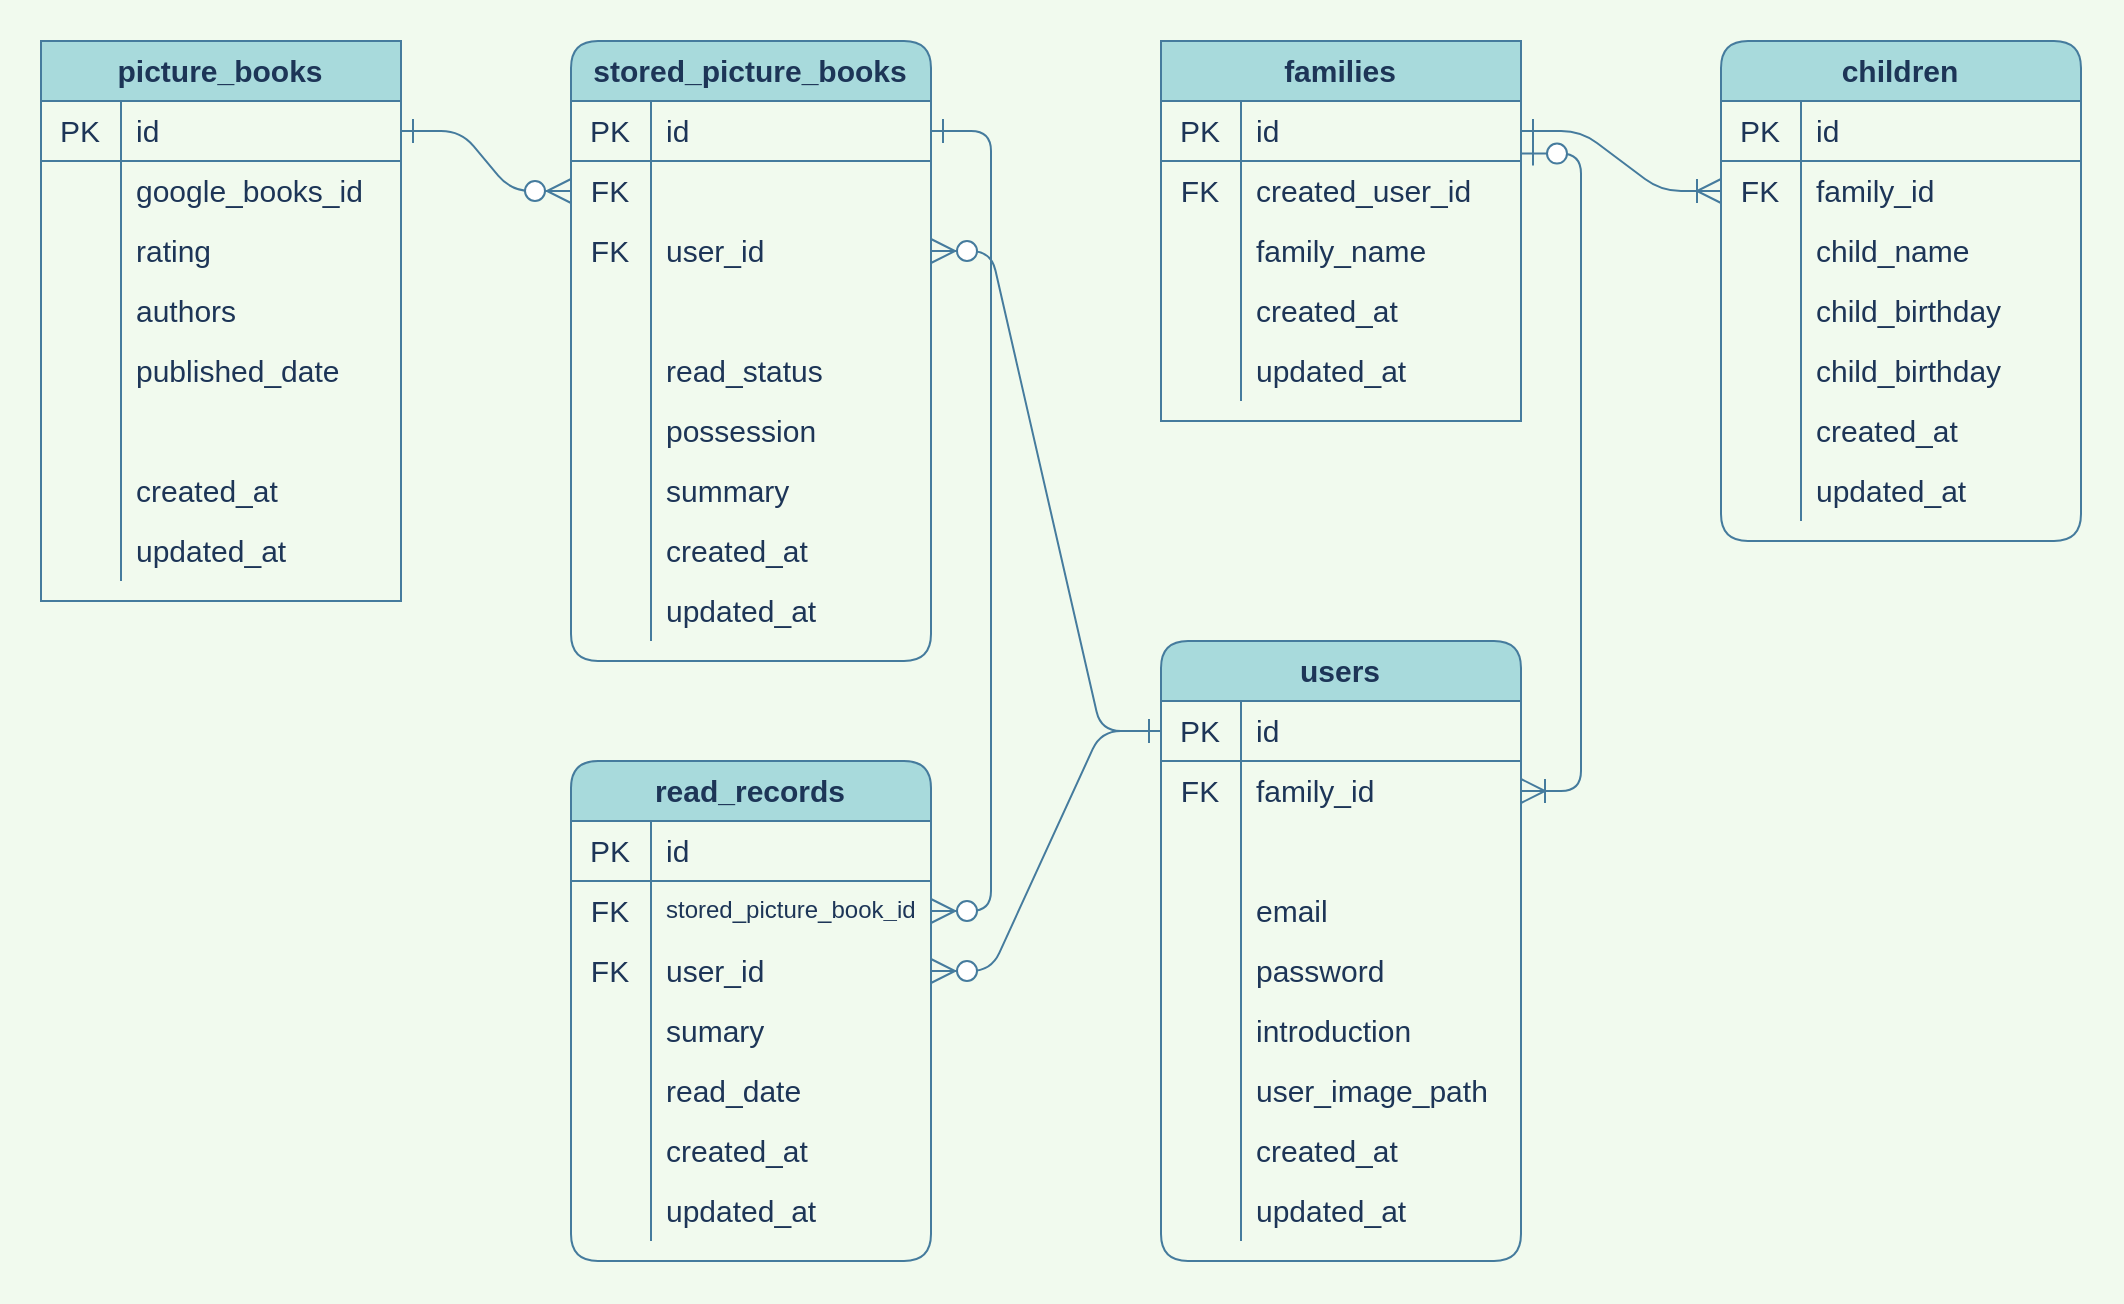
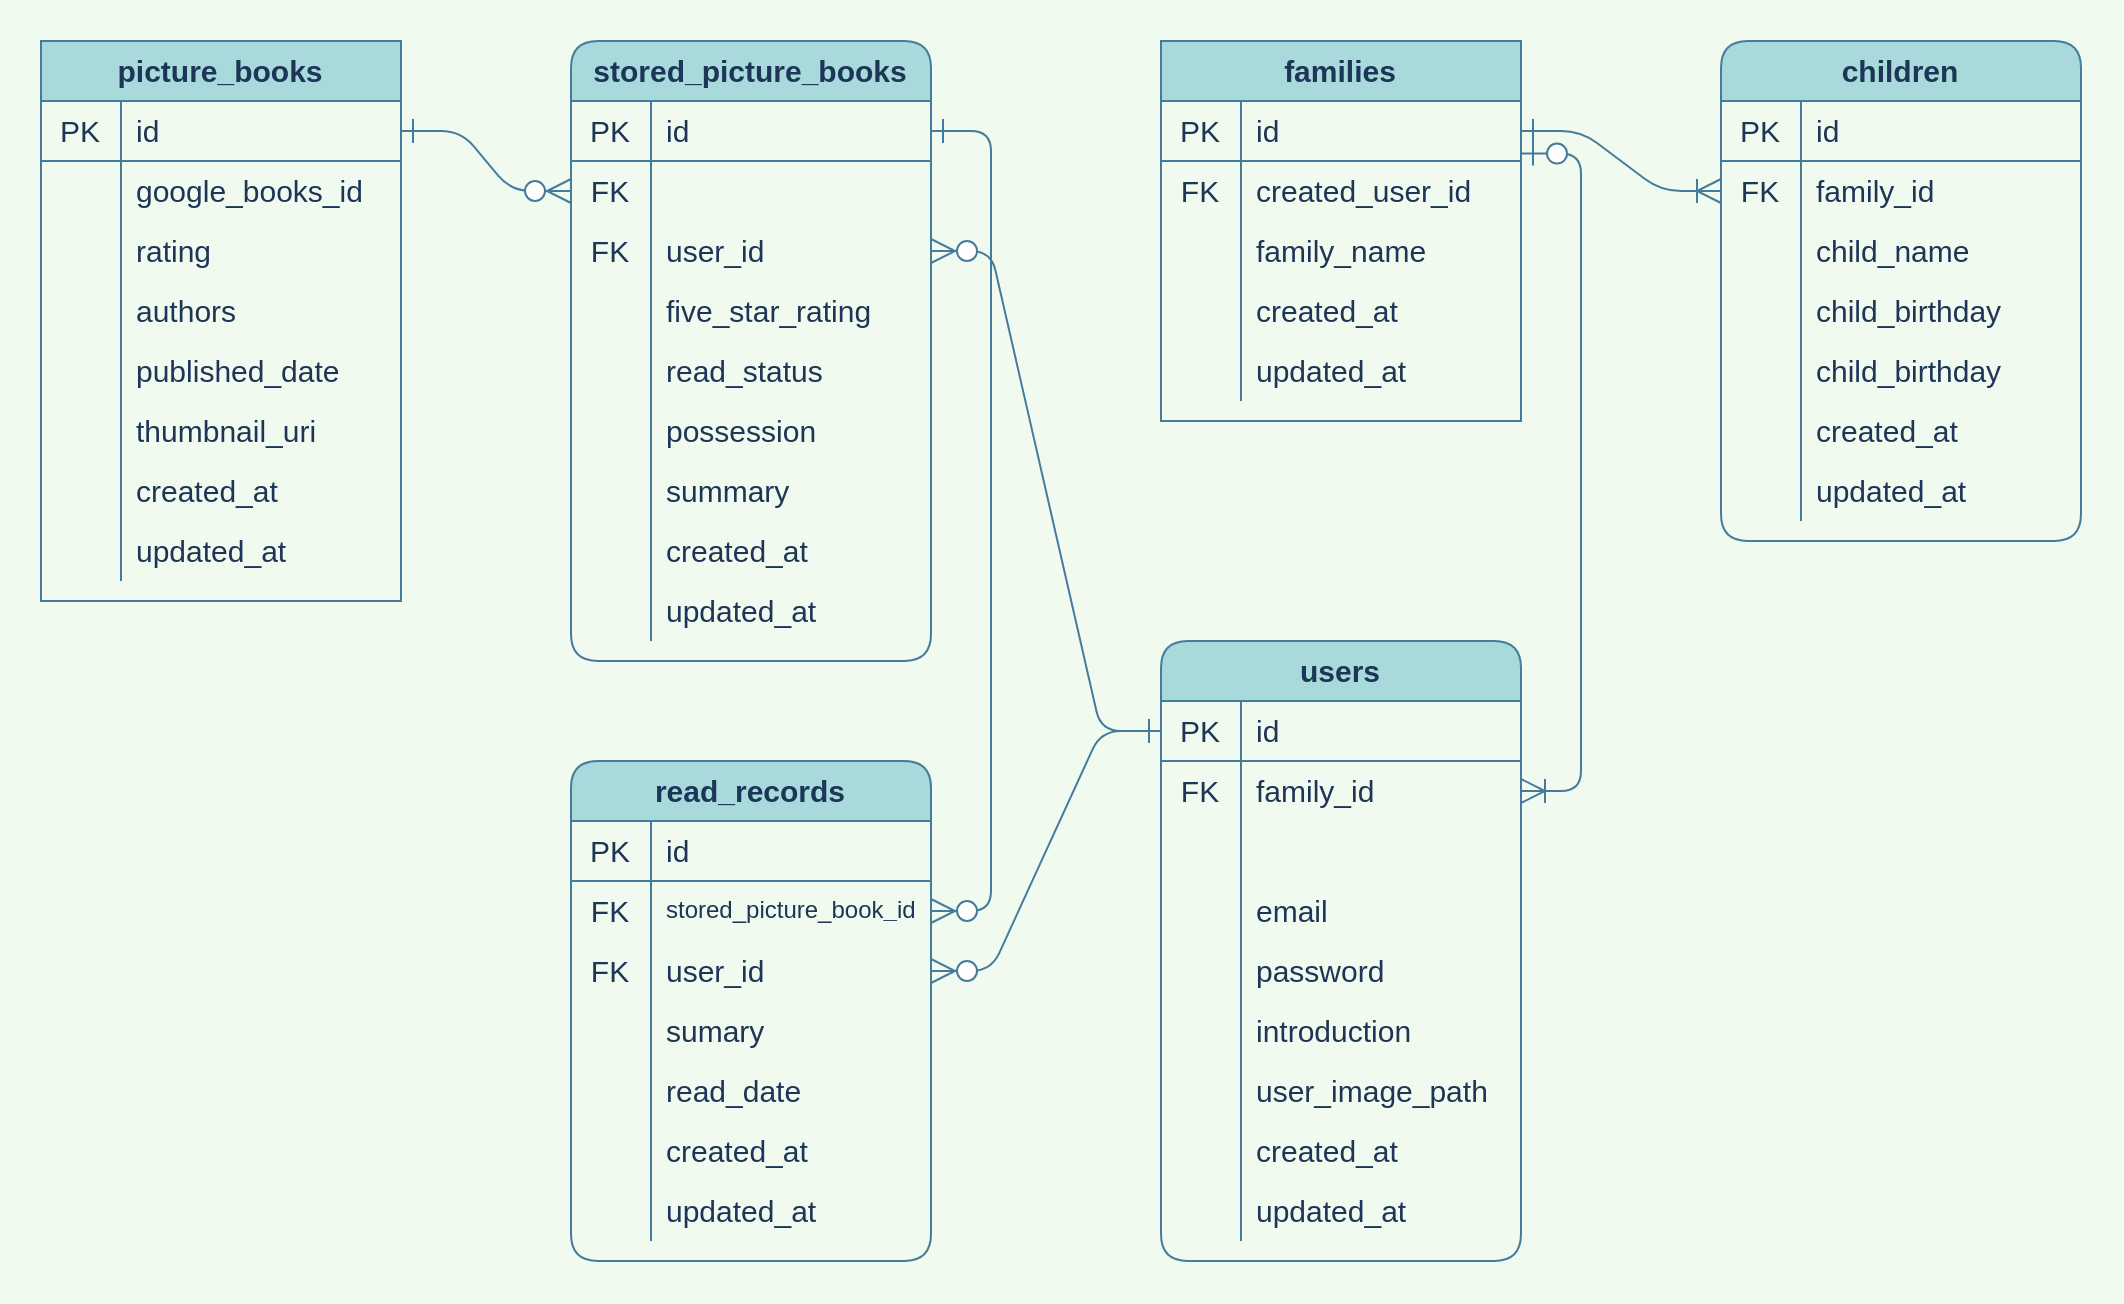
node "five_star_rating": added
node "thumbnail_uri": added
